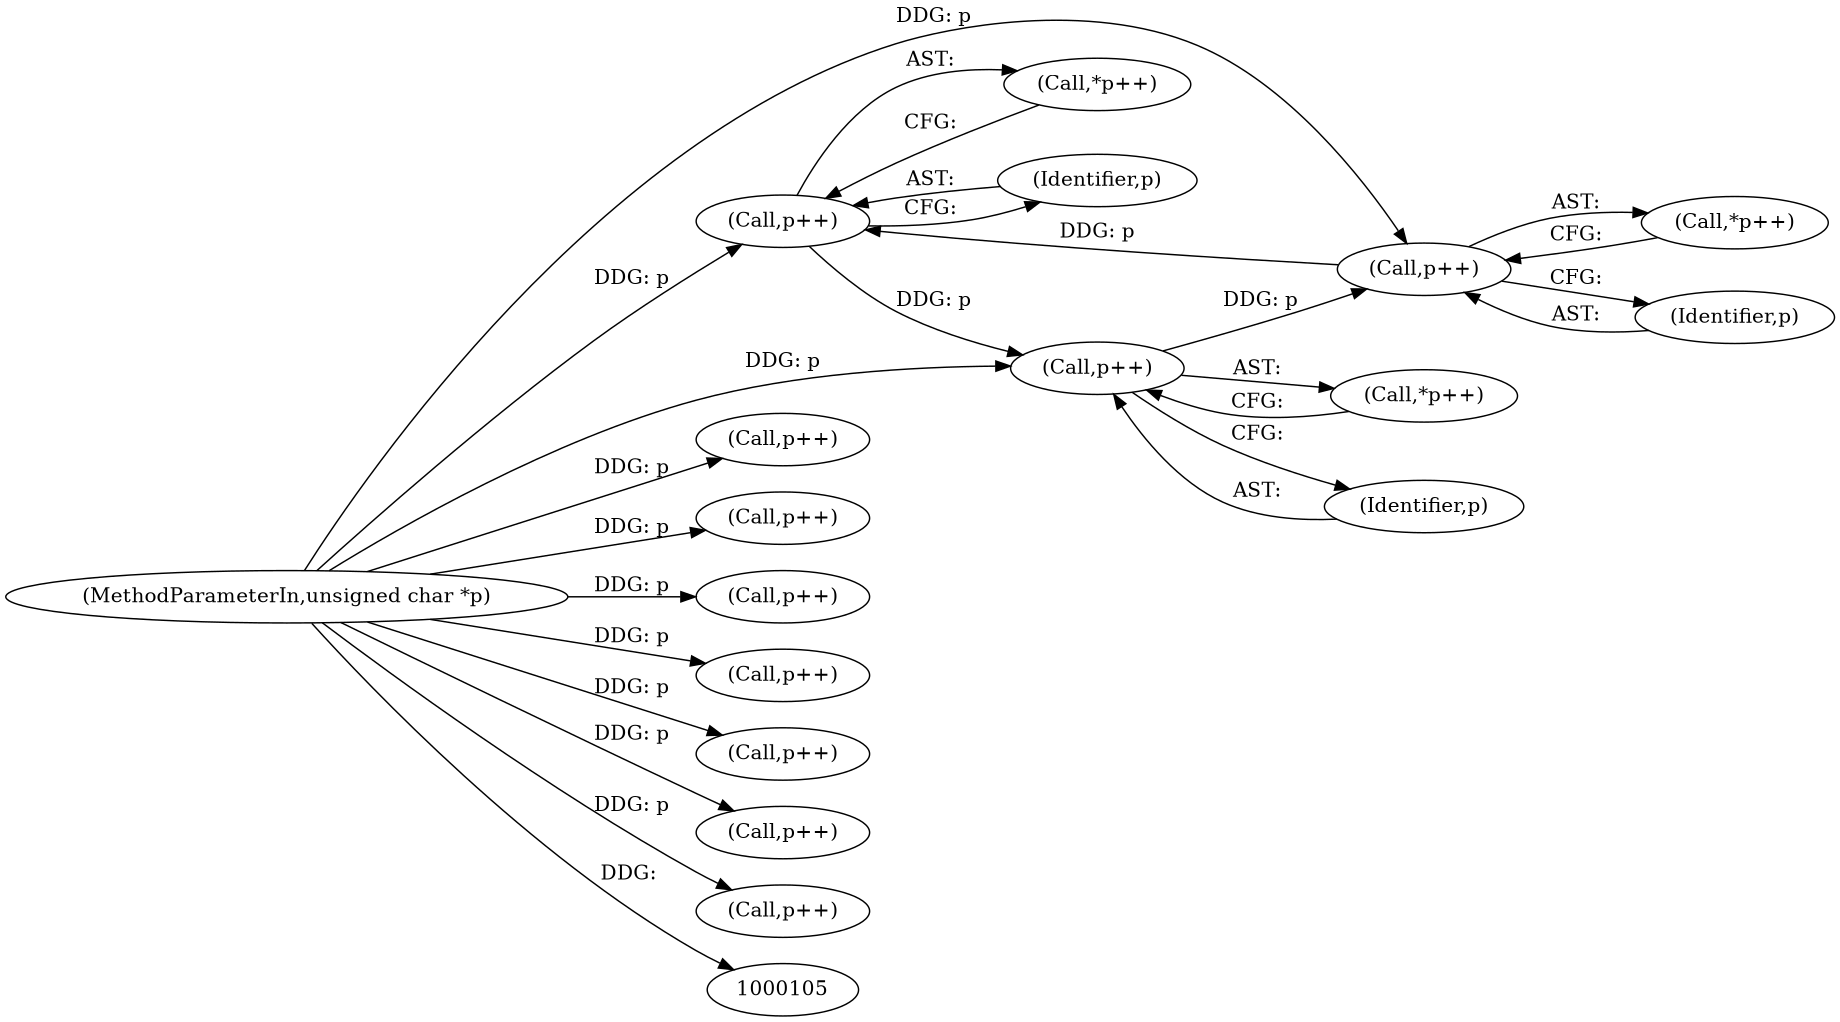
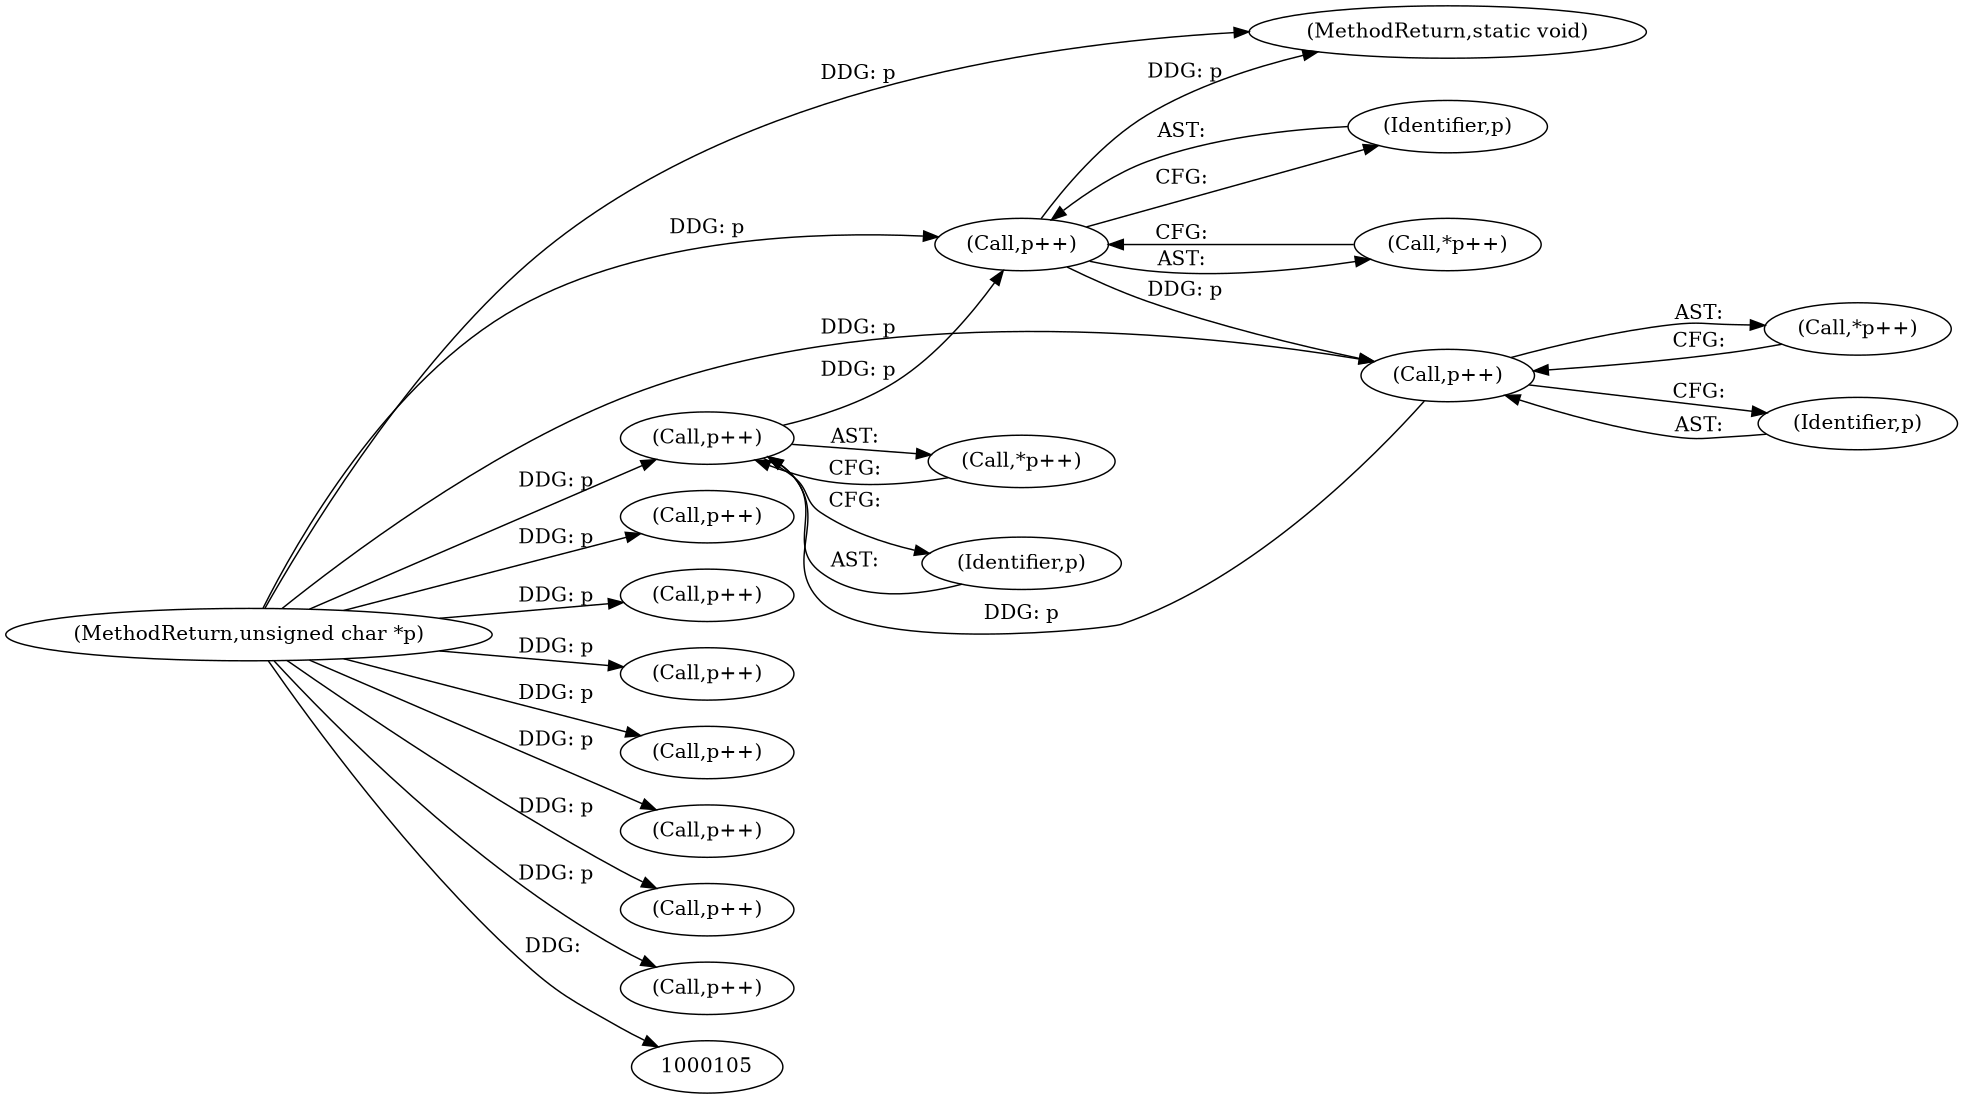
node "(MethodReturn,static void)": added
node "(MethodParameterIn,unsigned char *p)": label "(MethodParameterIn,unsigned char *p)" -> "(MethodReturn,unsigned char *p)"
